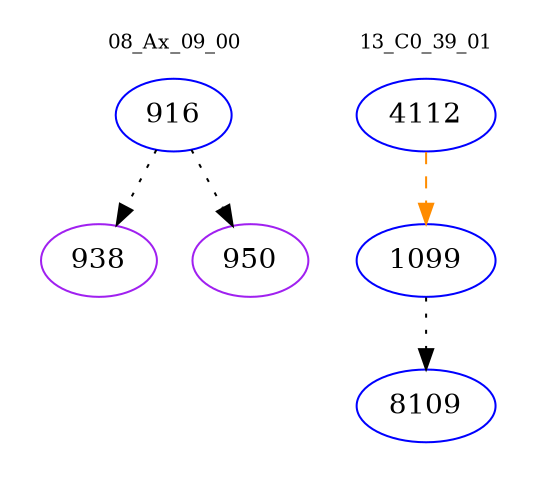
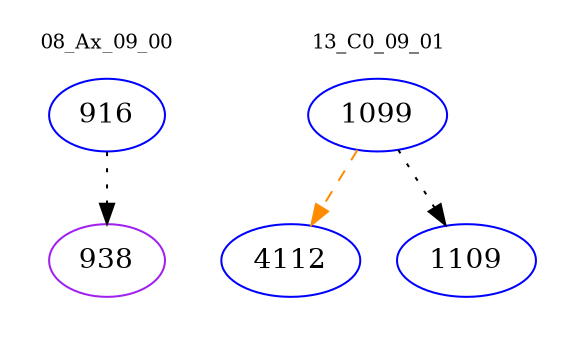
cluster "13_C0_39_01": label "13_C0_39_01" -> "13_C0_09_01"
edge "4112" -> "1099": reversed
node "950": removed
node "8109": label "8109" -> "1109"
